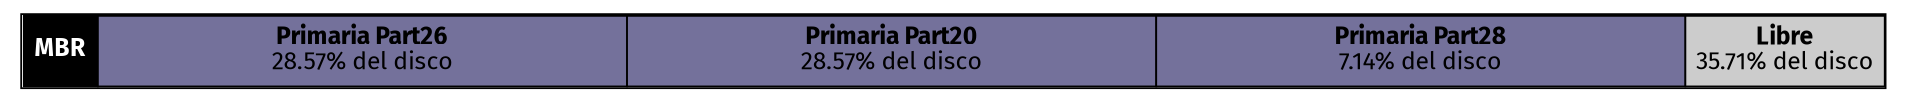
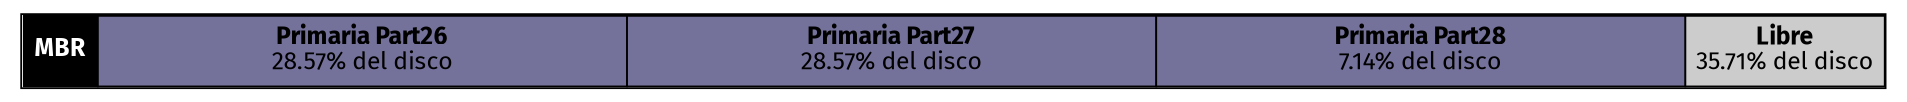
node "MBR": text "Primaria Part20" -> "Primaria Part27"
